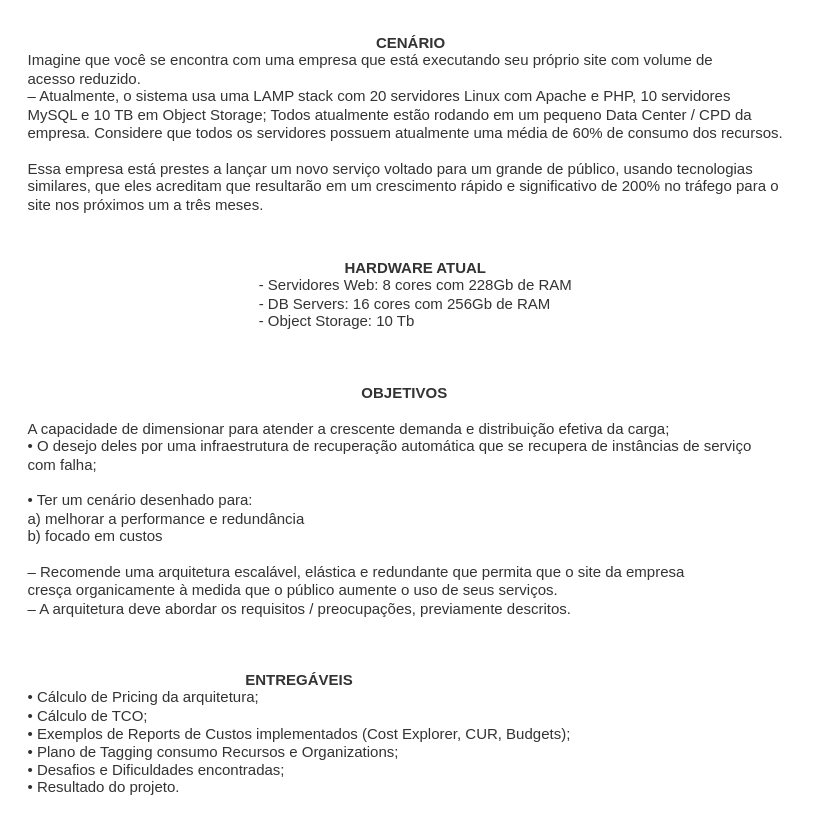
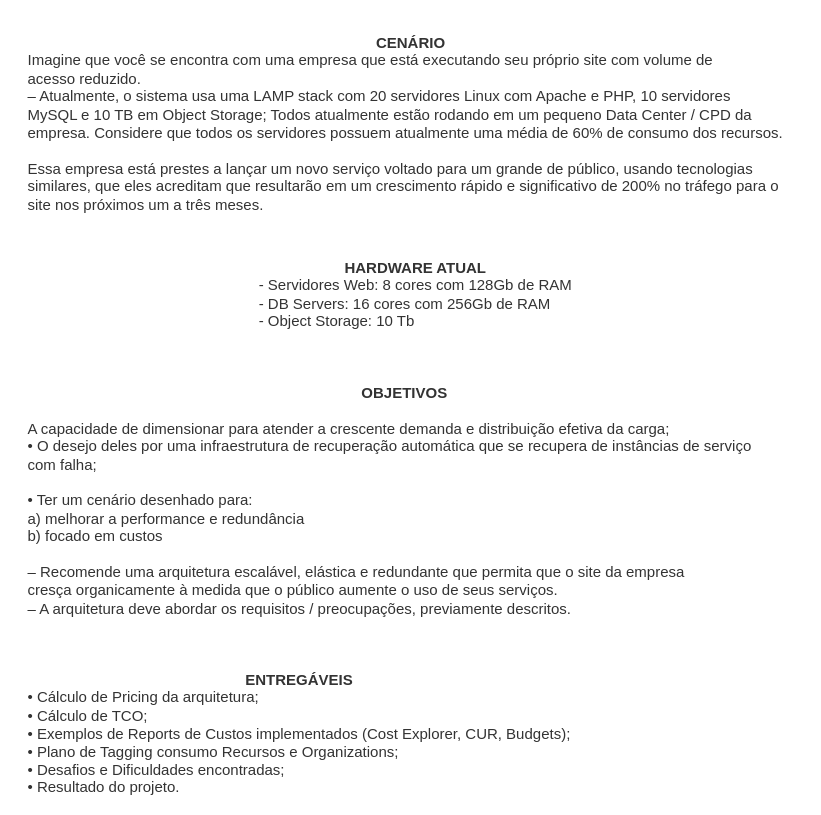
node "HARDWARE ATUAL - Servidores Web: 8 cores com 228Gb de RAM - DB Servers: 16 cores com 256Gb de RAM - Object Storage: 10 Tb": label "HARDWARE ATUAL - Servidores Web: 8 cores com 228Gb de RAM - DB Servers: 16 cores com 256Gb de RAM - Object Storage: 10 Tb" -> "HARDWARE ATUAL - Servidores Web: 8 cores com 128Gb de RAM - DB Servers: 16 cores com 256Gb de RAM - Object Storage: 10 Tb"
